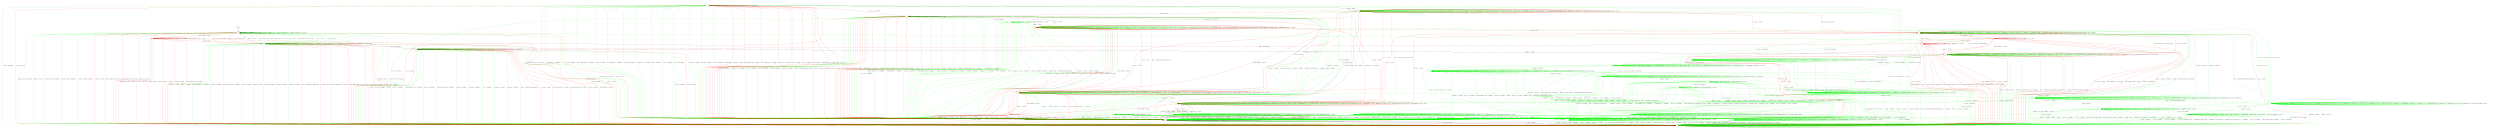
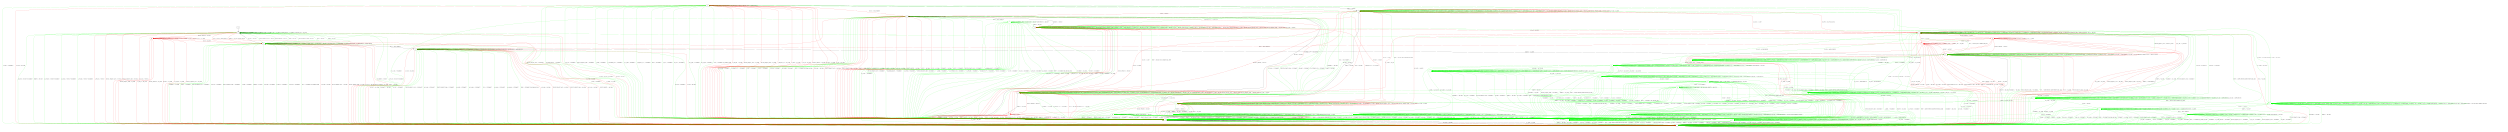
edge "ee" -> "dd": now "ee" -> "g"
